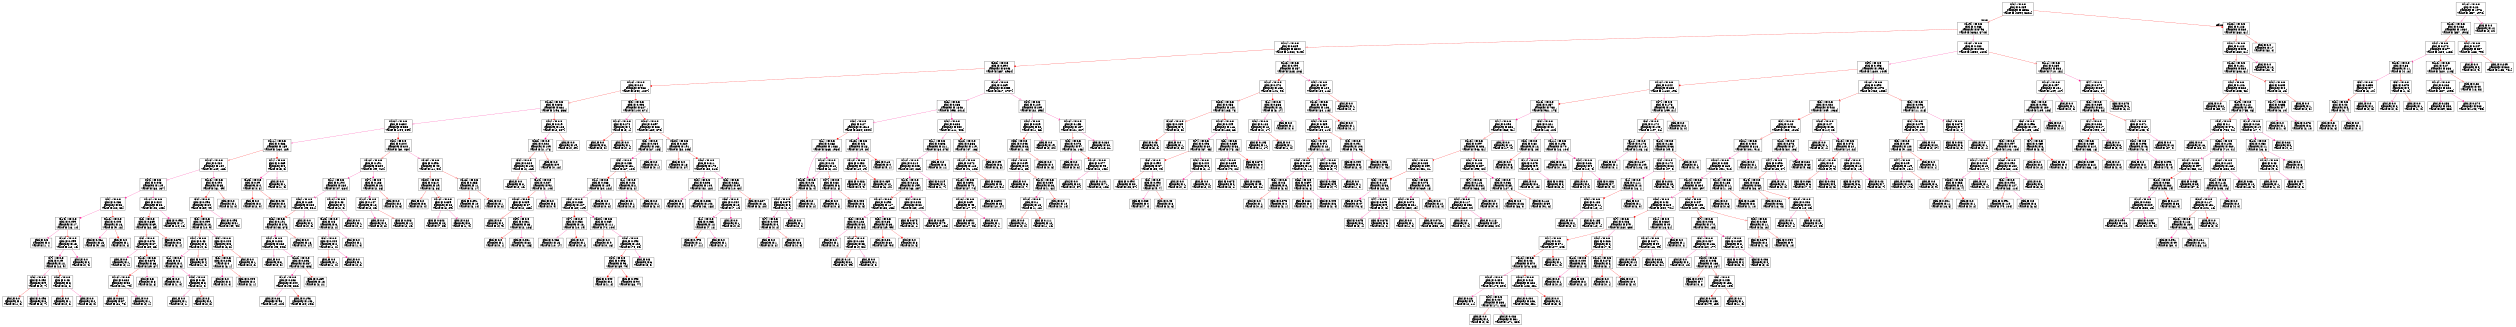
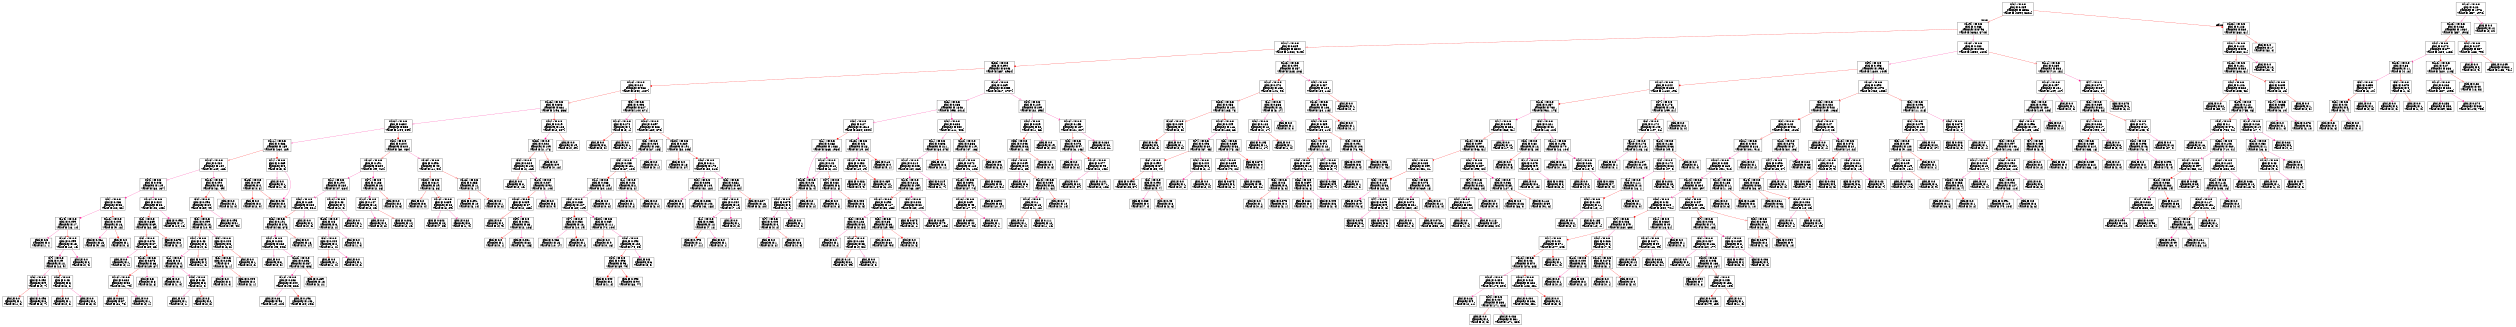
edge "X[1] <= 0.5 gini = 0.469 samples = 5 value = [5, 3]" -> "X[15] <= 0.5 gini = 0.49 samples = 4 value = [4, 3]": now "X[1] <= 0.5 gini = 0.469 samples = 5 value = [5, 3]" -> "gini = 0.48 samples = 2 value = [2, 3]"
